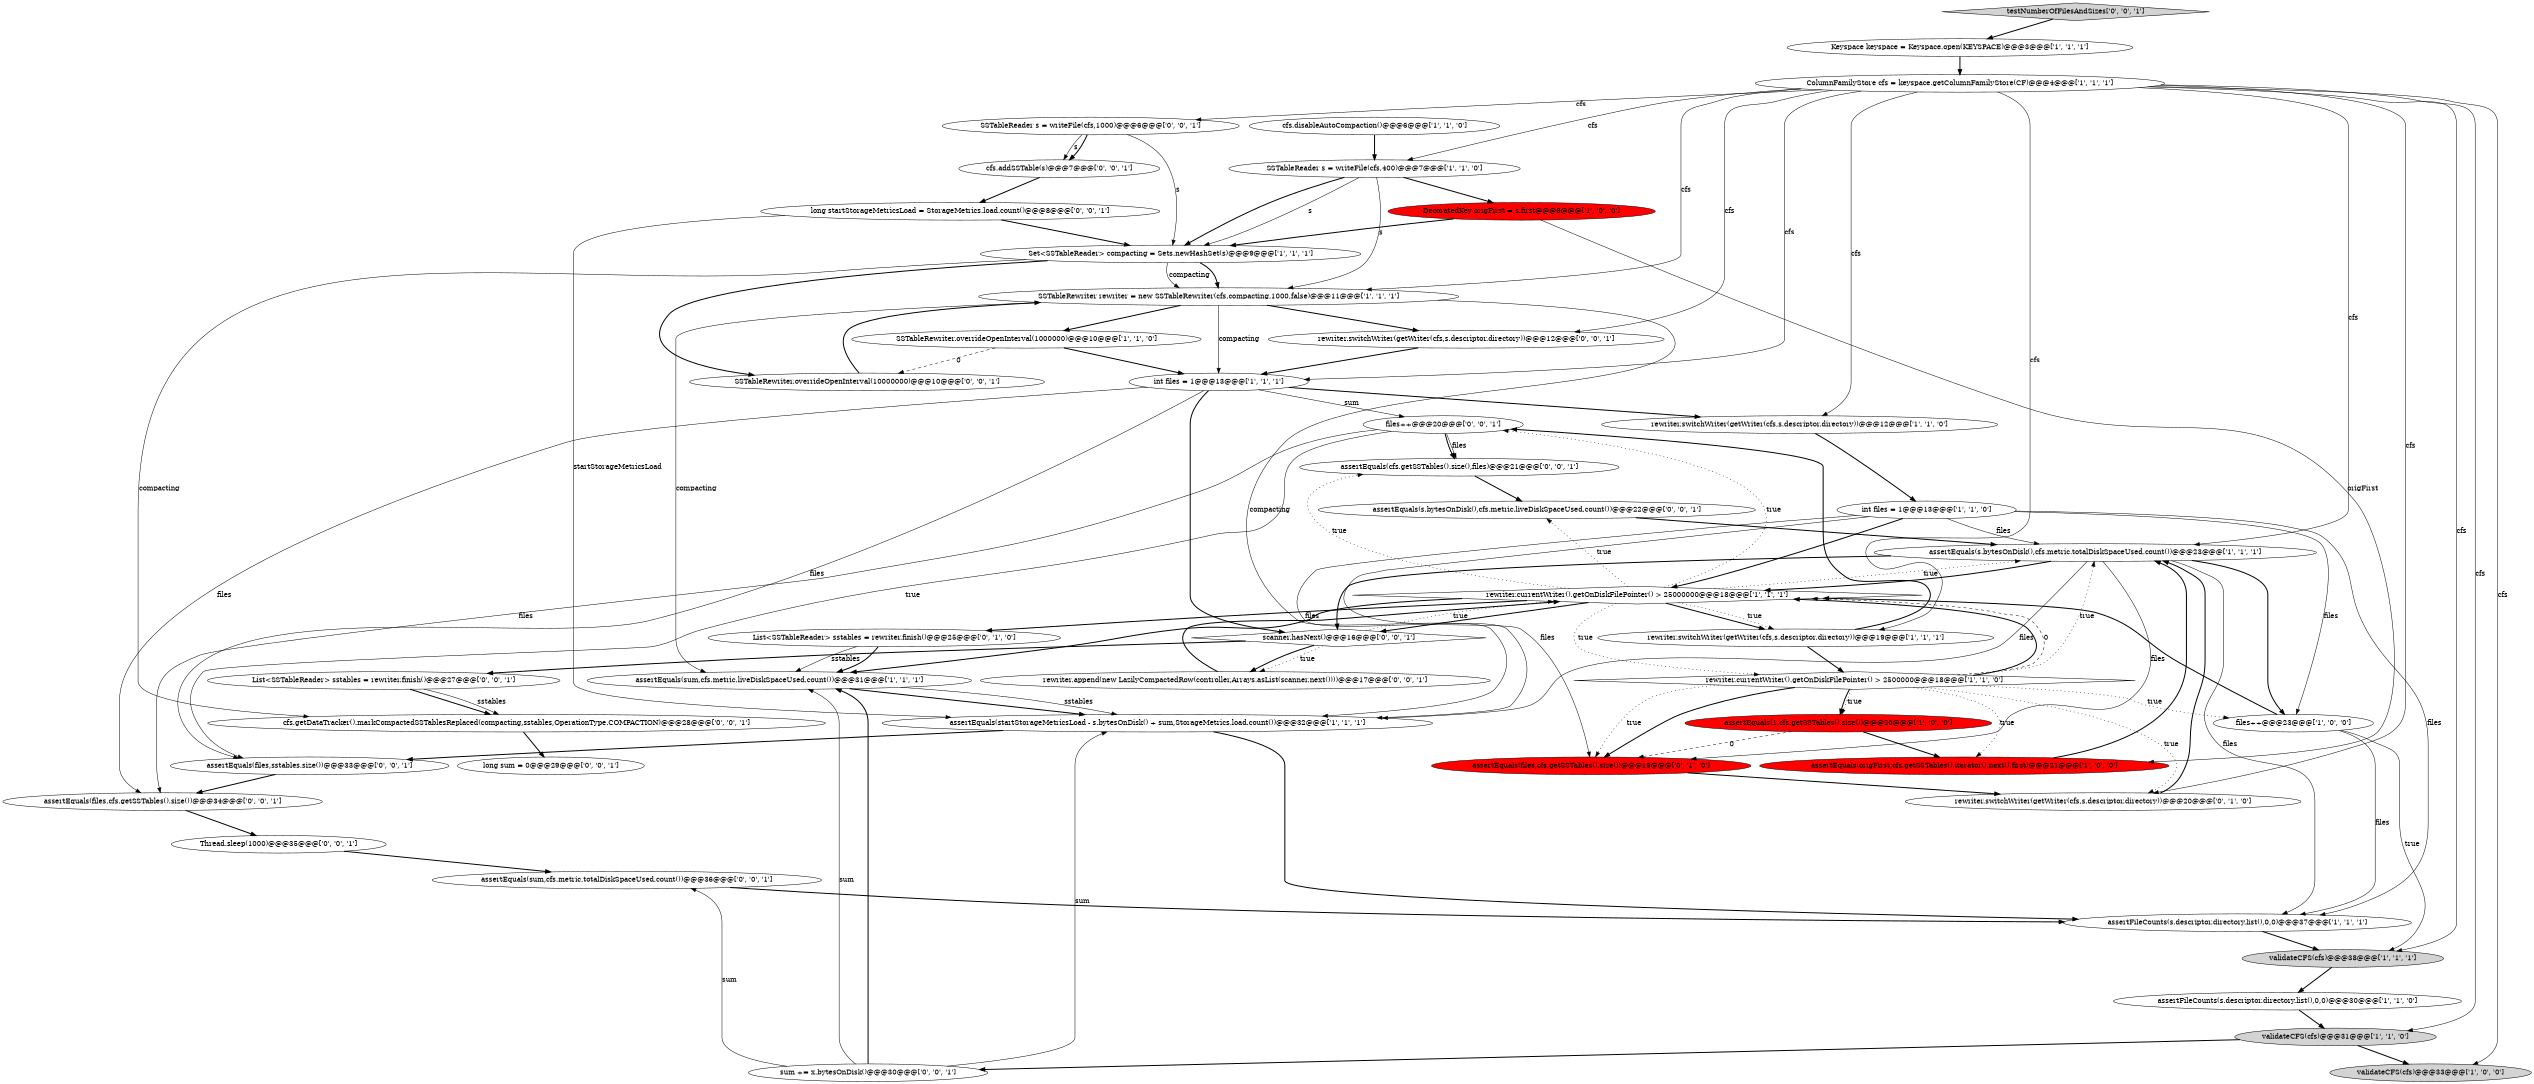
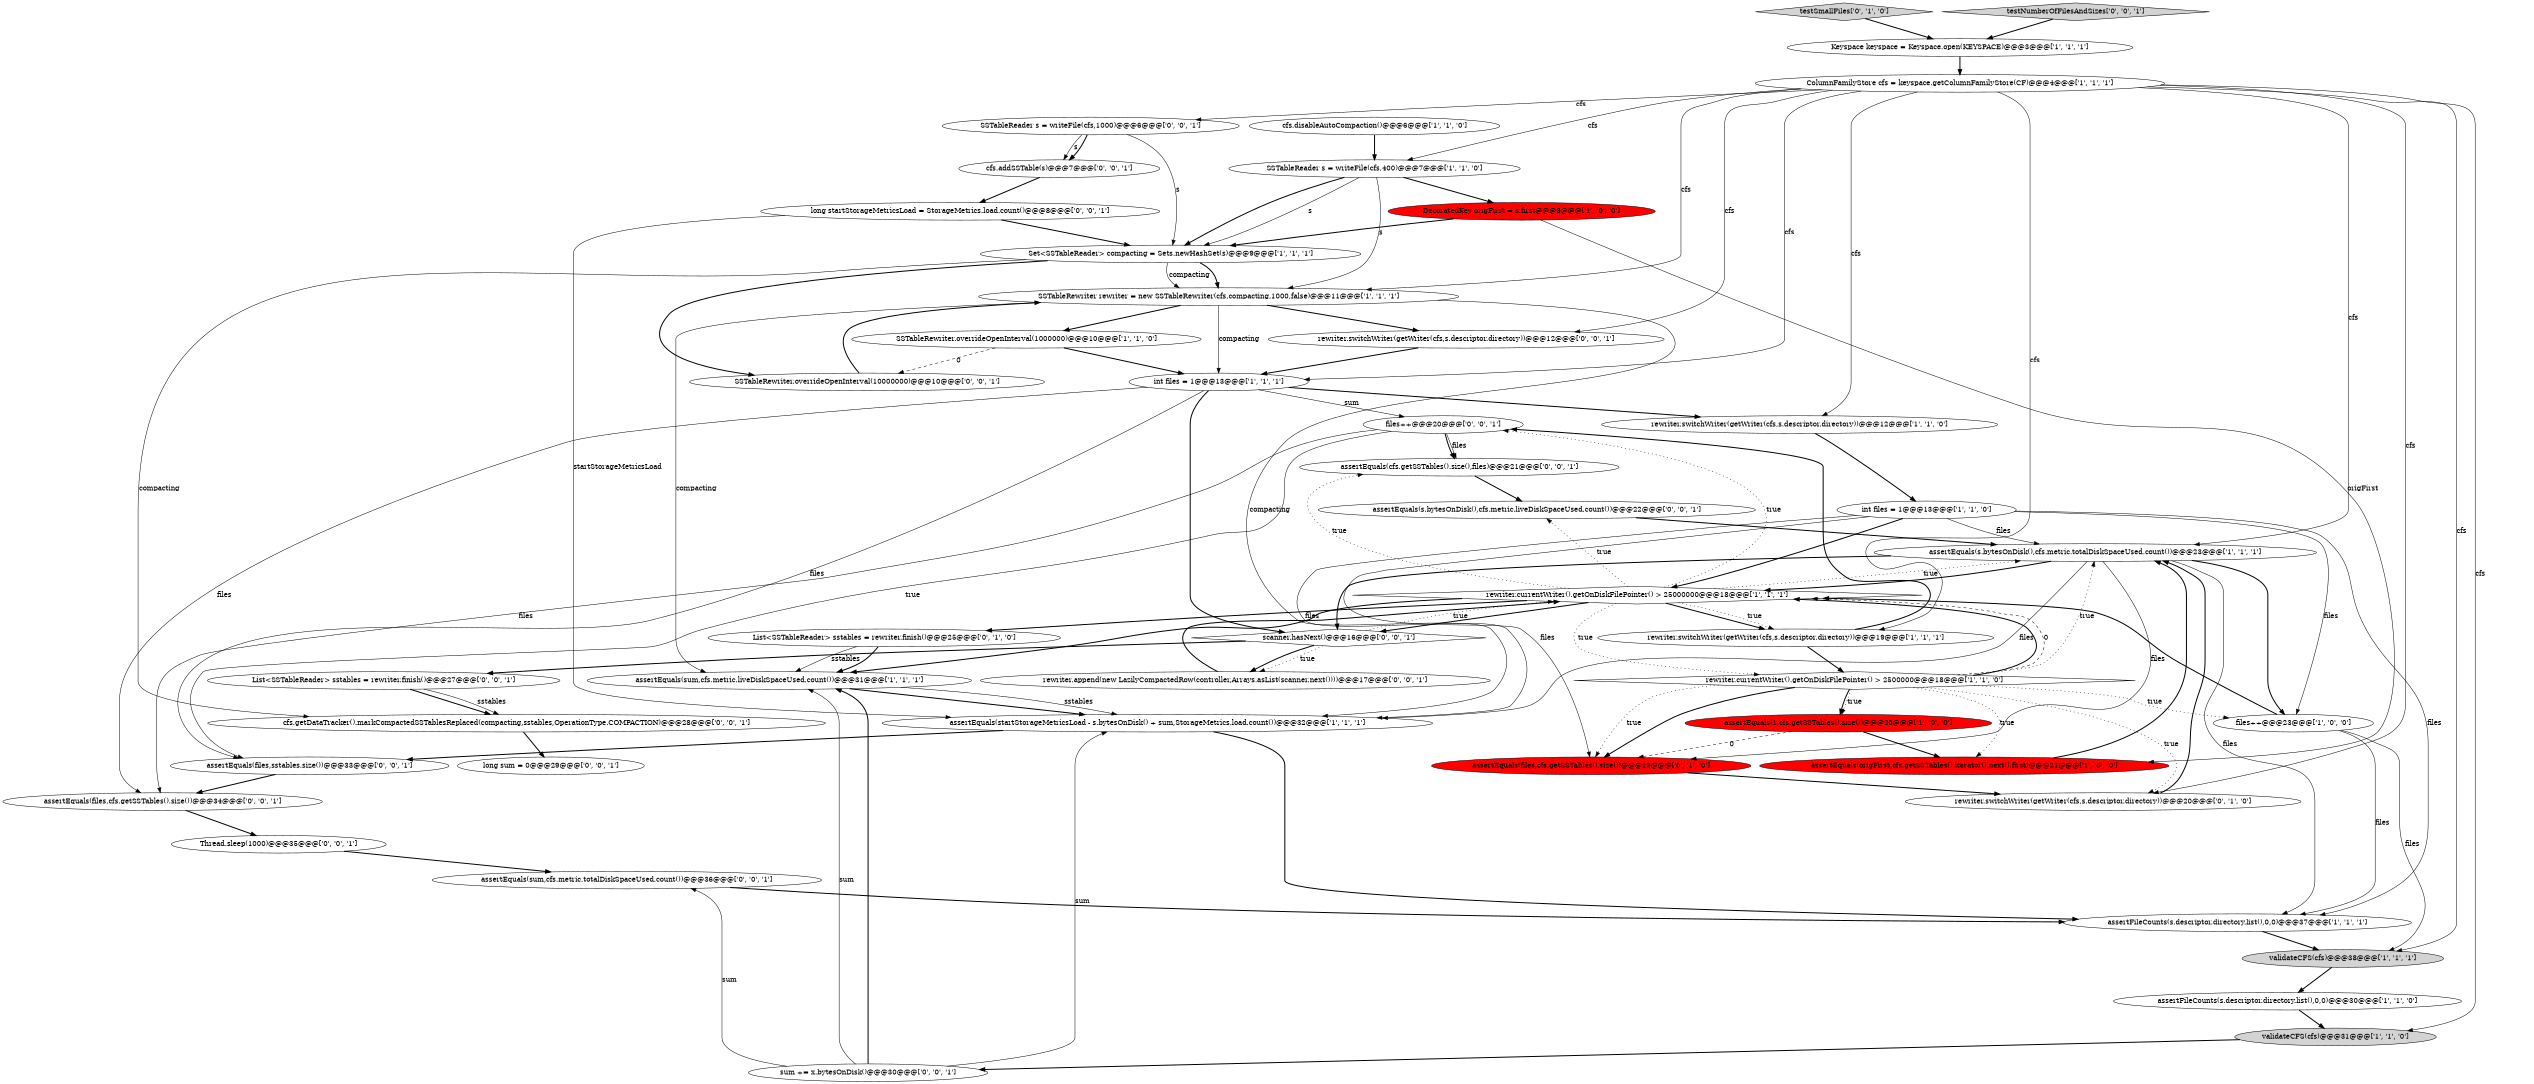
node "testSmallFiles['0', '1', '0']": added
edge "files++@@@23@@@['1', '0', '0']" -> "validateCFS(cfs)@@@38@@@['1', '1', '1']": label "true" -> "files"
node "validateCFS(cfs)@@@33@@@['1', '0', '0']": removed
